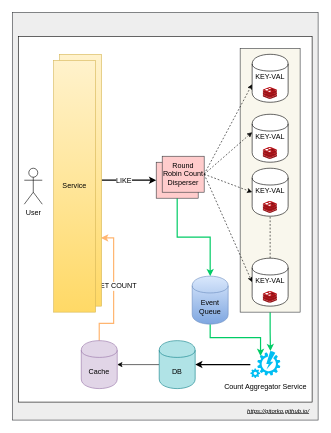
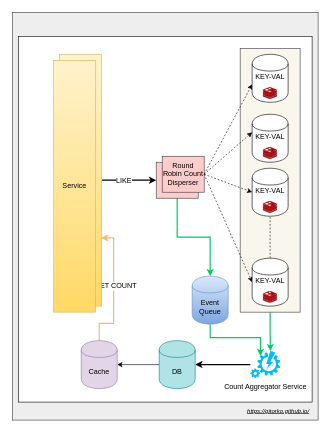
node "User": removed
